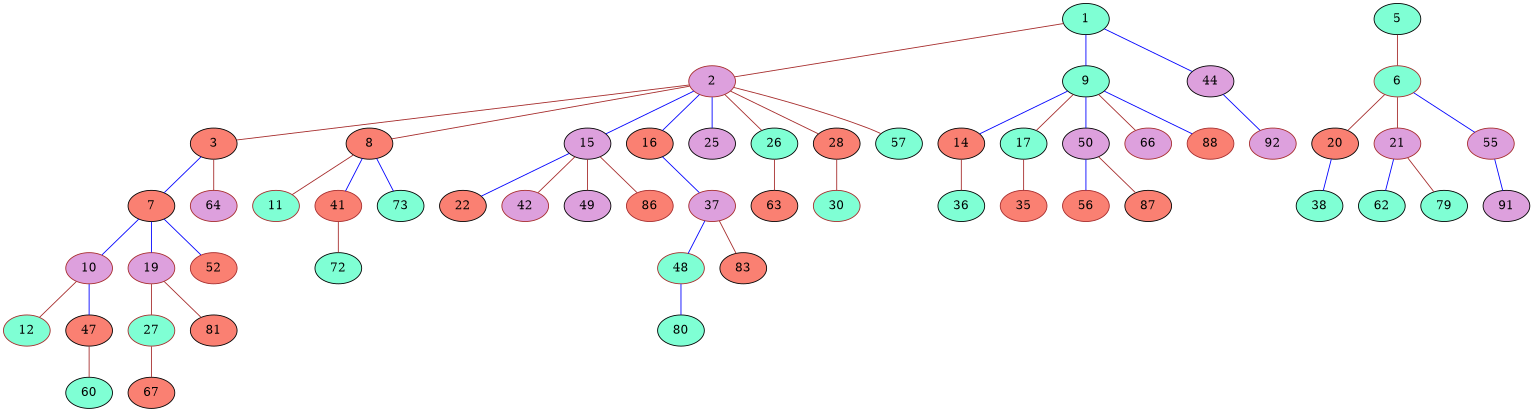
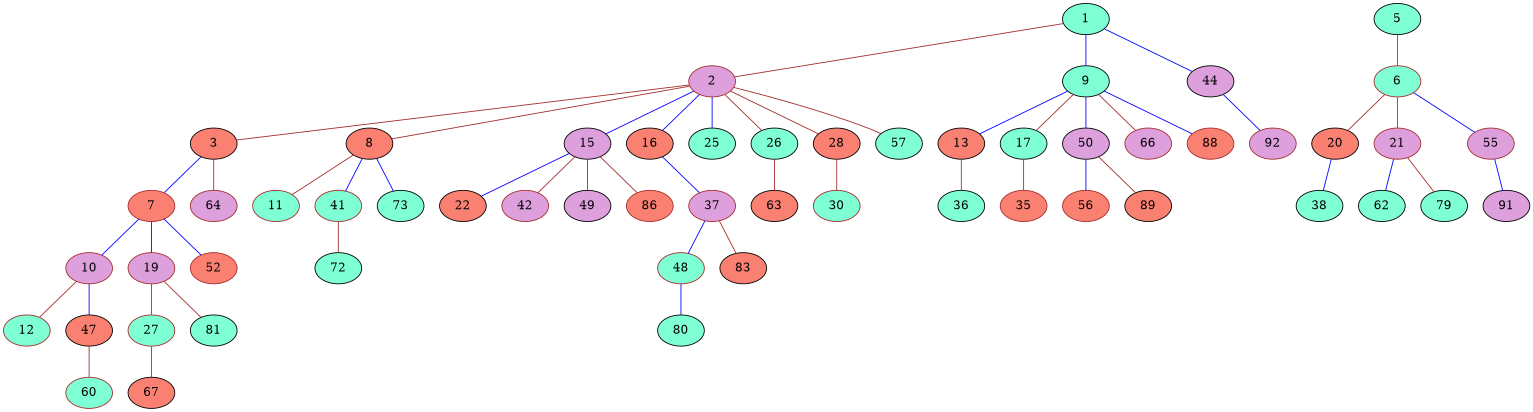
node "25": fillcolor plum -> aquamarine
node "14": label "14" -> "13"
node "7": color black -> brown
node "41": fillcolor salmon -> aquamarine
node "87": label "87" -> "89"
node "81": fillcolor salmon -> aquamarine
node "60": color black -> brown
